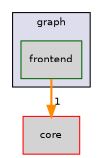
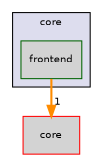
cluster "graph": label "graph" -> "core"
